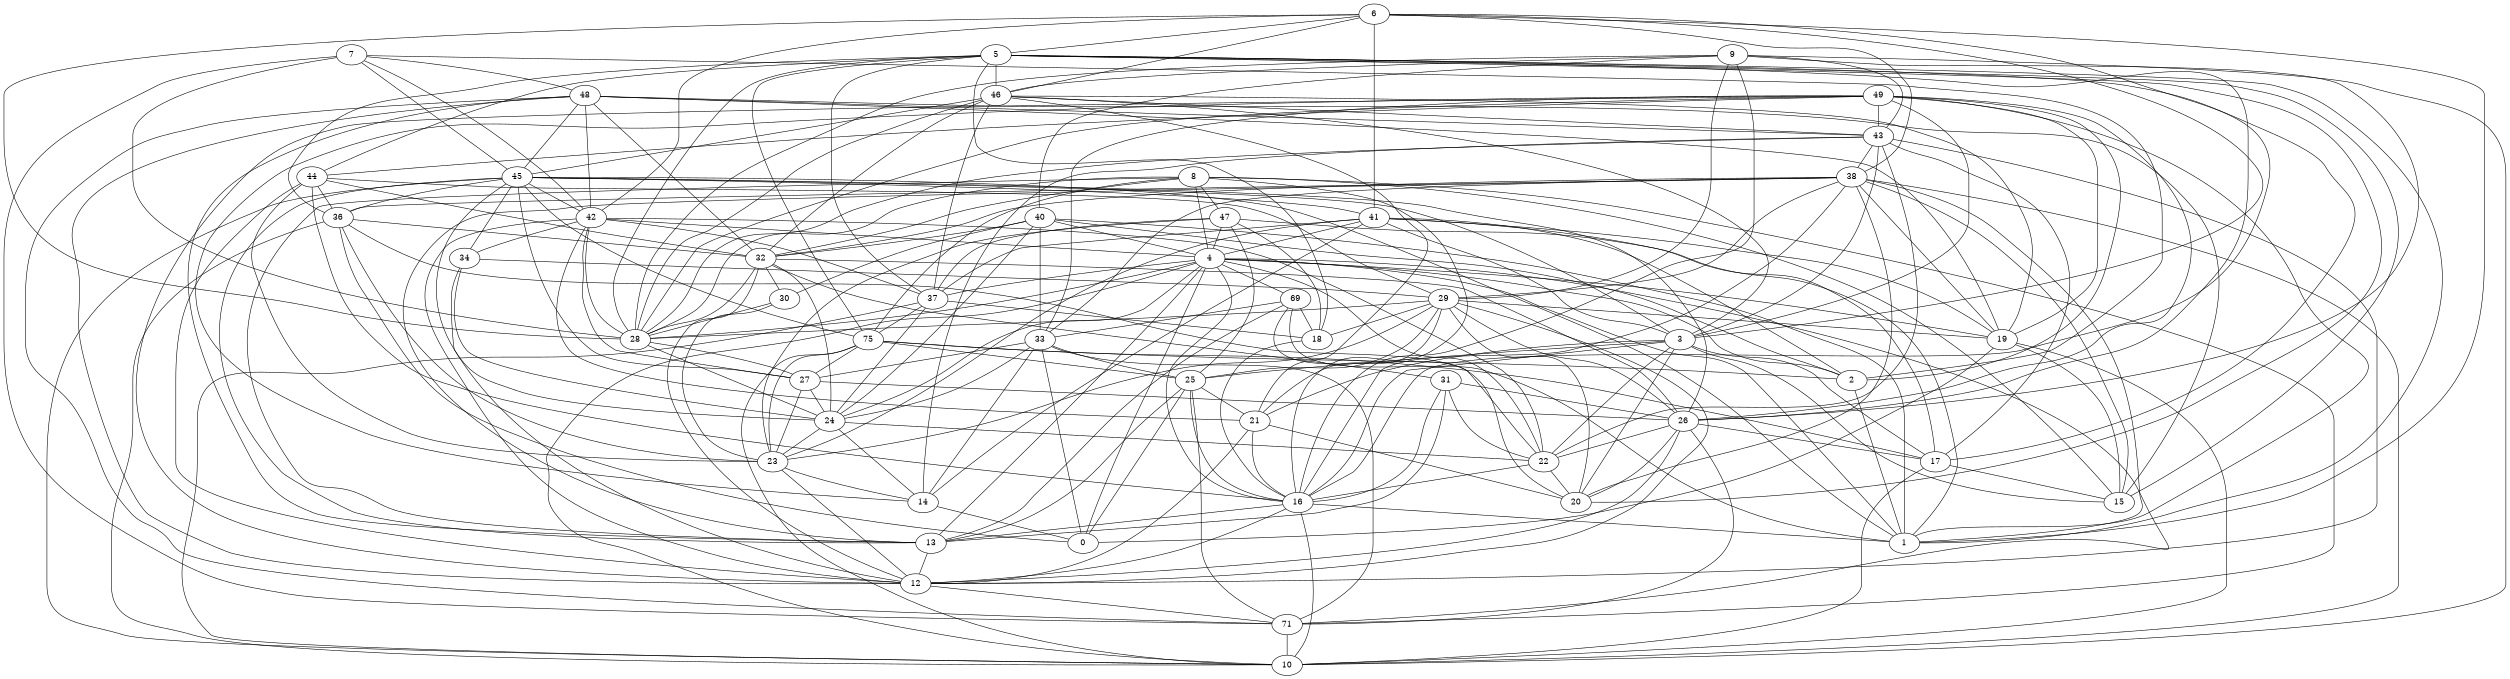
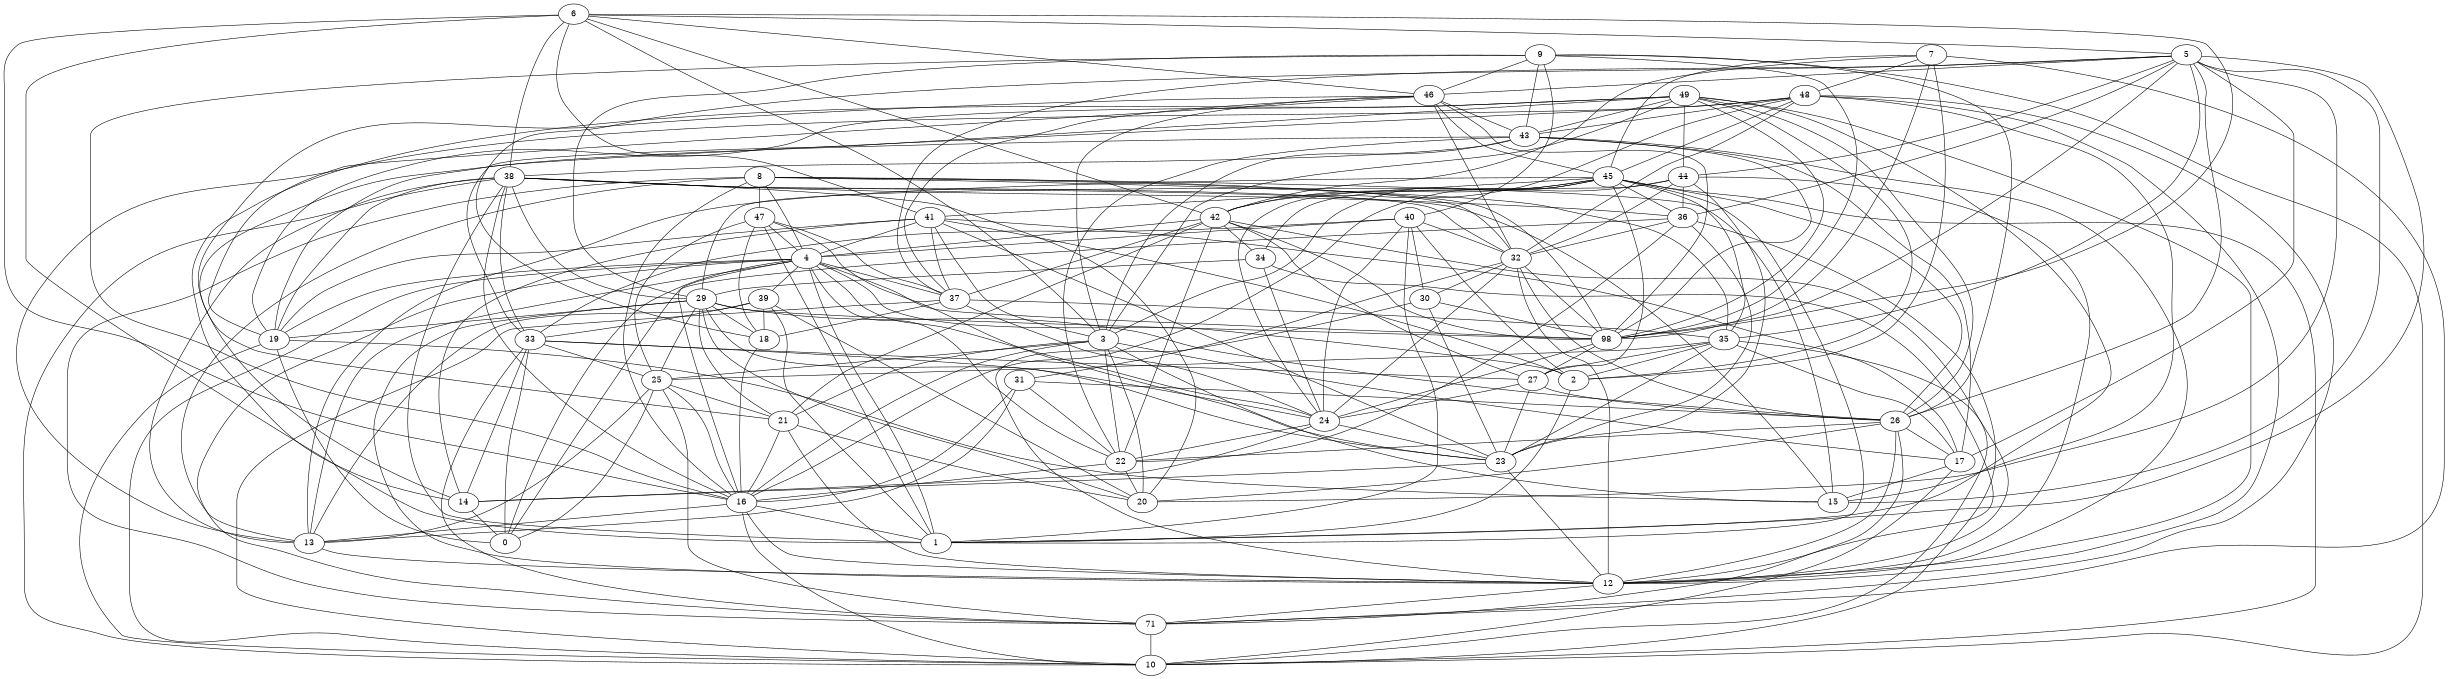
node "69": label "69" -> "39"
node "28": label "28" -> "98"
node "75": label "75" -> "35"
edge "30" -- "12": added
